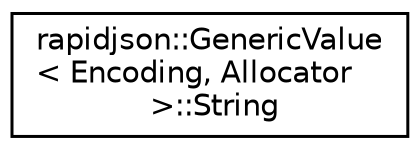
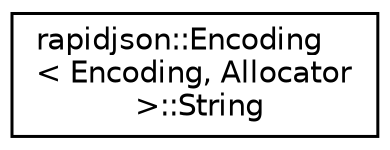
node "rapidjson::GenericValue < Encoding, Allocator >::String": label "rapidjson::GenericValue < Encoding, Allocator >::String" -> "rapidjson::Encoding < Encoding, Allocator >::String"
